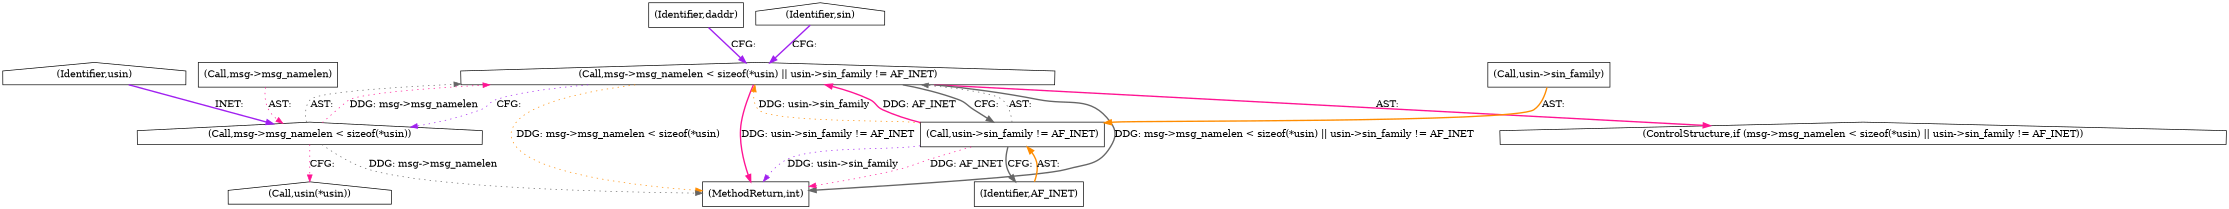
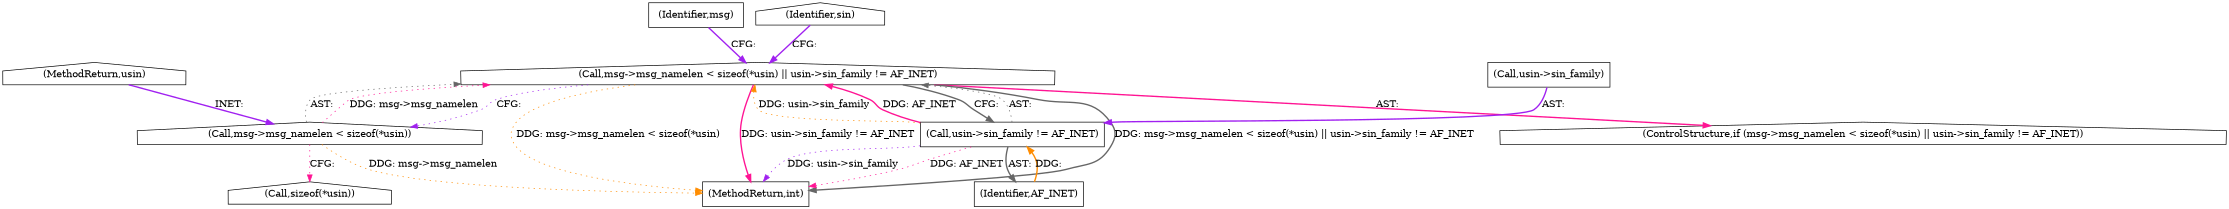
node "(Identifier,daddr)": label "(Identifier,daddr)" -> "(Identifier,msg)"
node "(Identifier,usin)": label "(Identifier,usin)" -> "(MethodReturn,usin)"
node "(Call,msg->msg_namelen)": removed
edge "(Call,usin->sin_family)" -> "(Call,usin->sin_family != AF_INET)": color darkorange -> purple
edge "(Call,usin->sin_family != AF_INET)" -> "(Identifier,AF_INET)": label "CFG: " -> "AST: "
edge "(Identifier,AF_INET)" -> "(Call,usin->sin_family != AF_INET)": label "AST: " -> "DDG: "
edge "(Call,msg->msg_namelen < sizeof(*usin))" -> "(MethodReturn,int)": color gray40 -> darkorange
node "(Call,usin(*usin))": label "(Call,usin(*usin))" -> "(Call,sizeof(*usin))"
